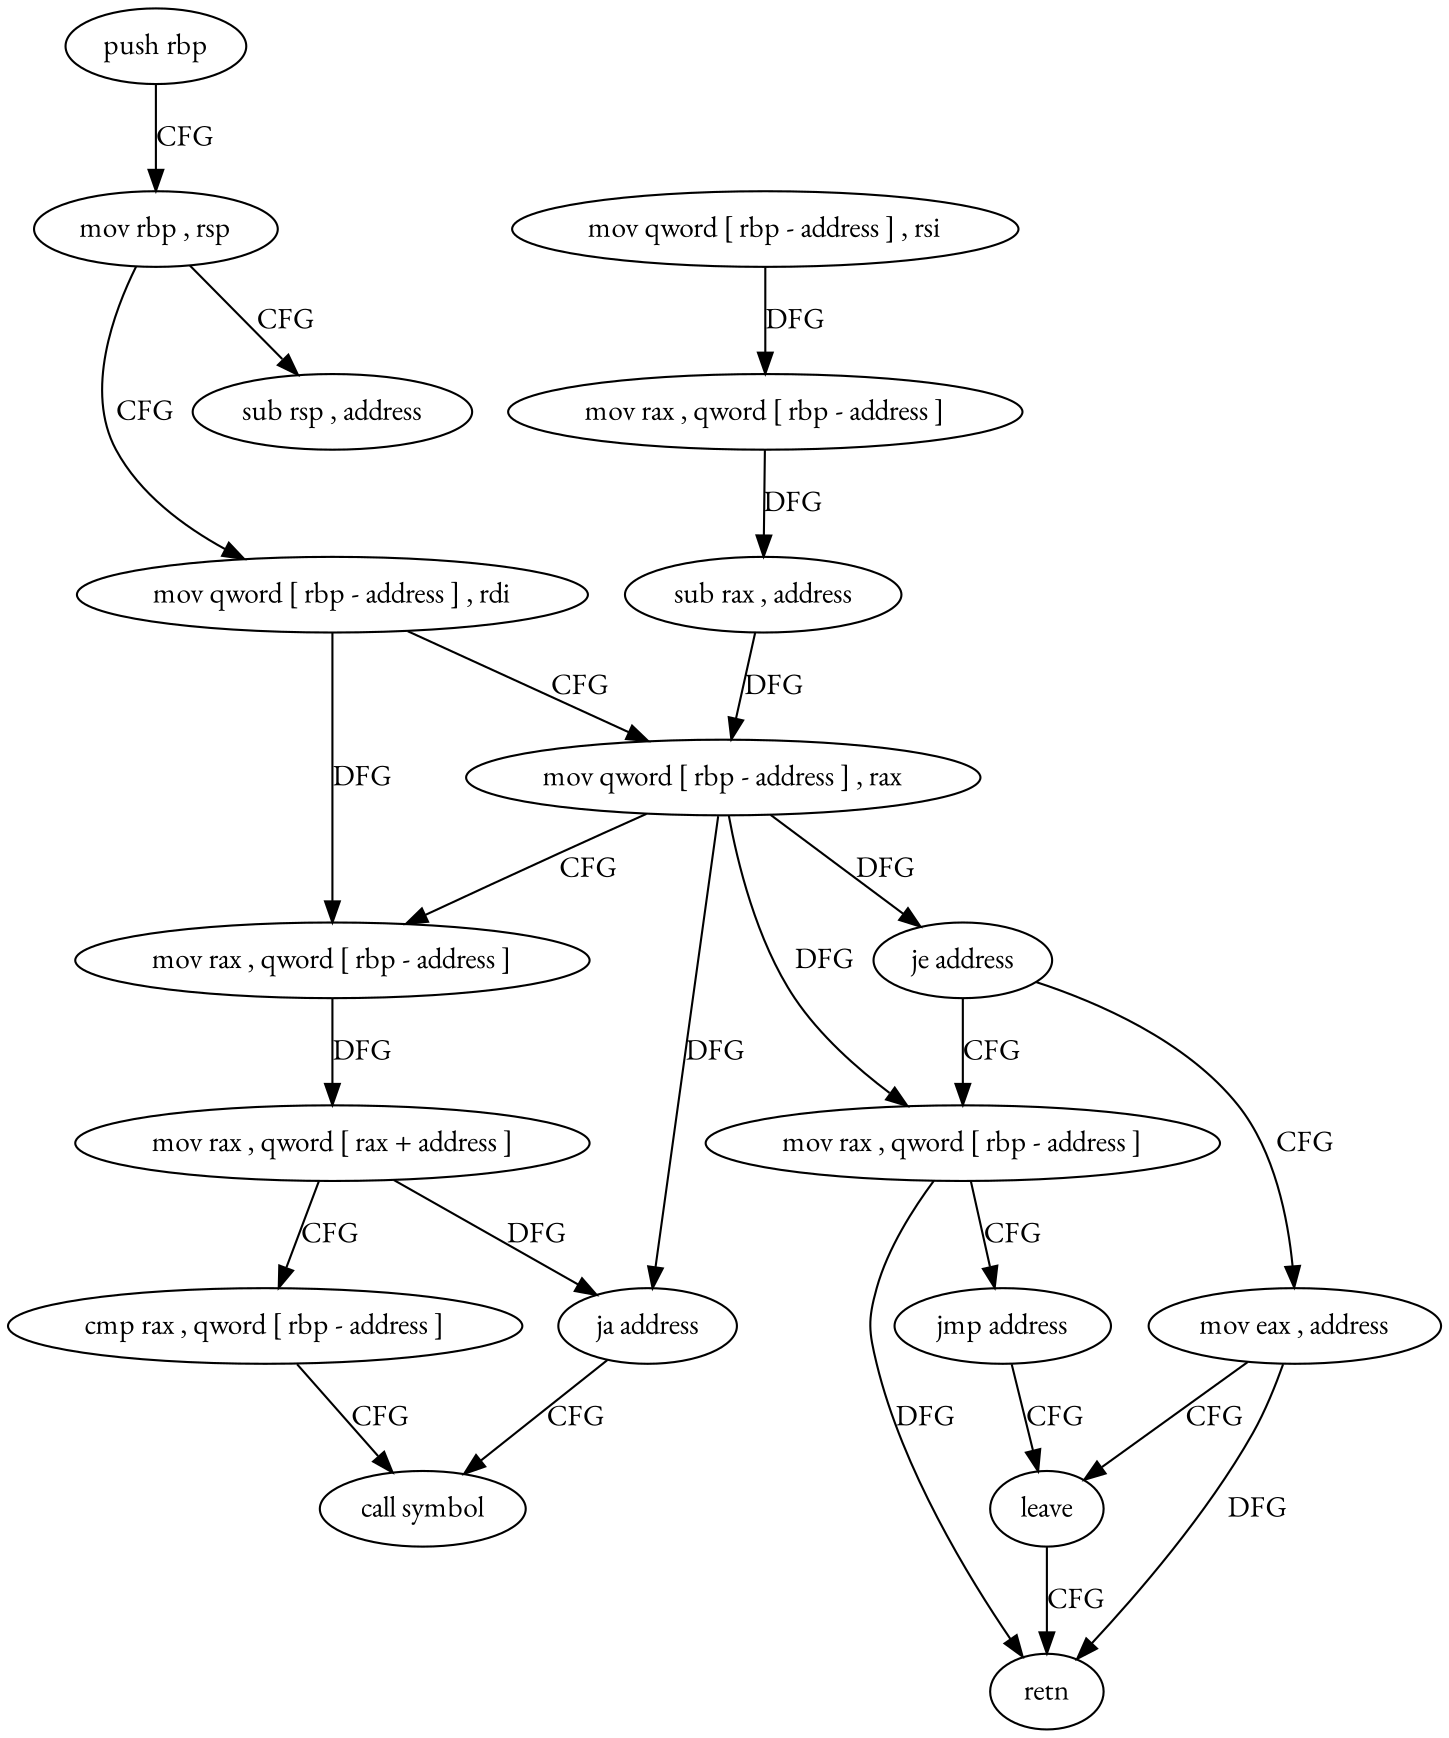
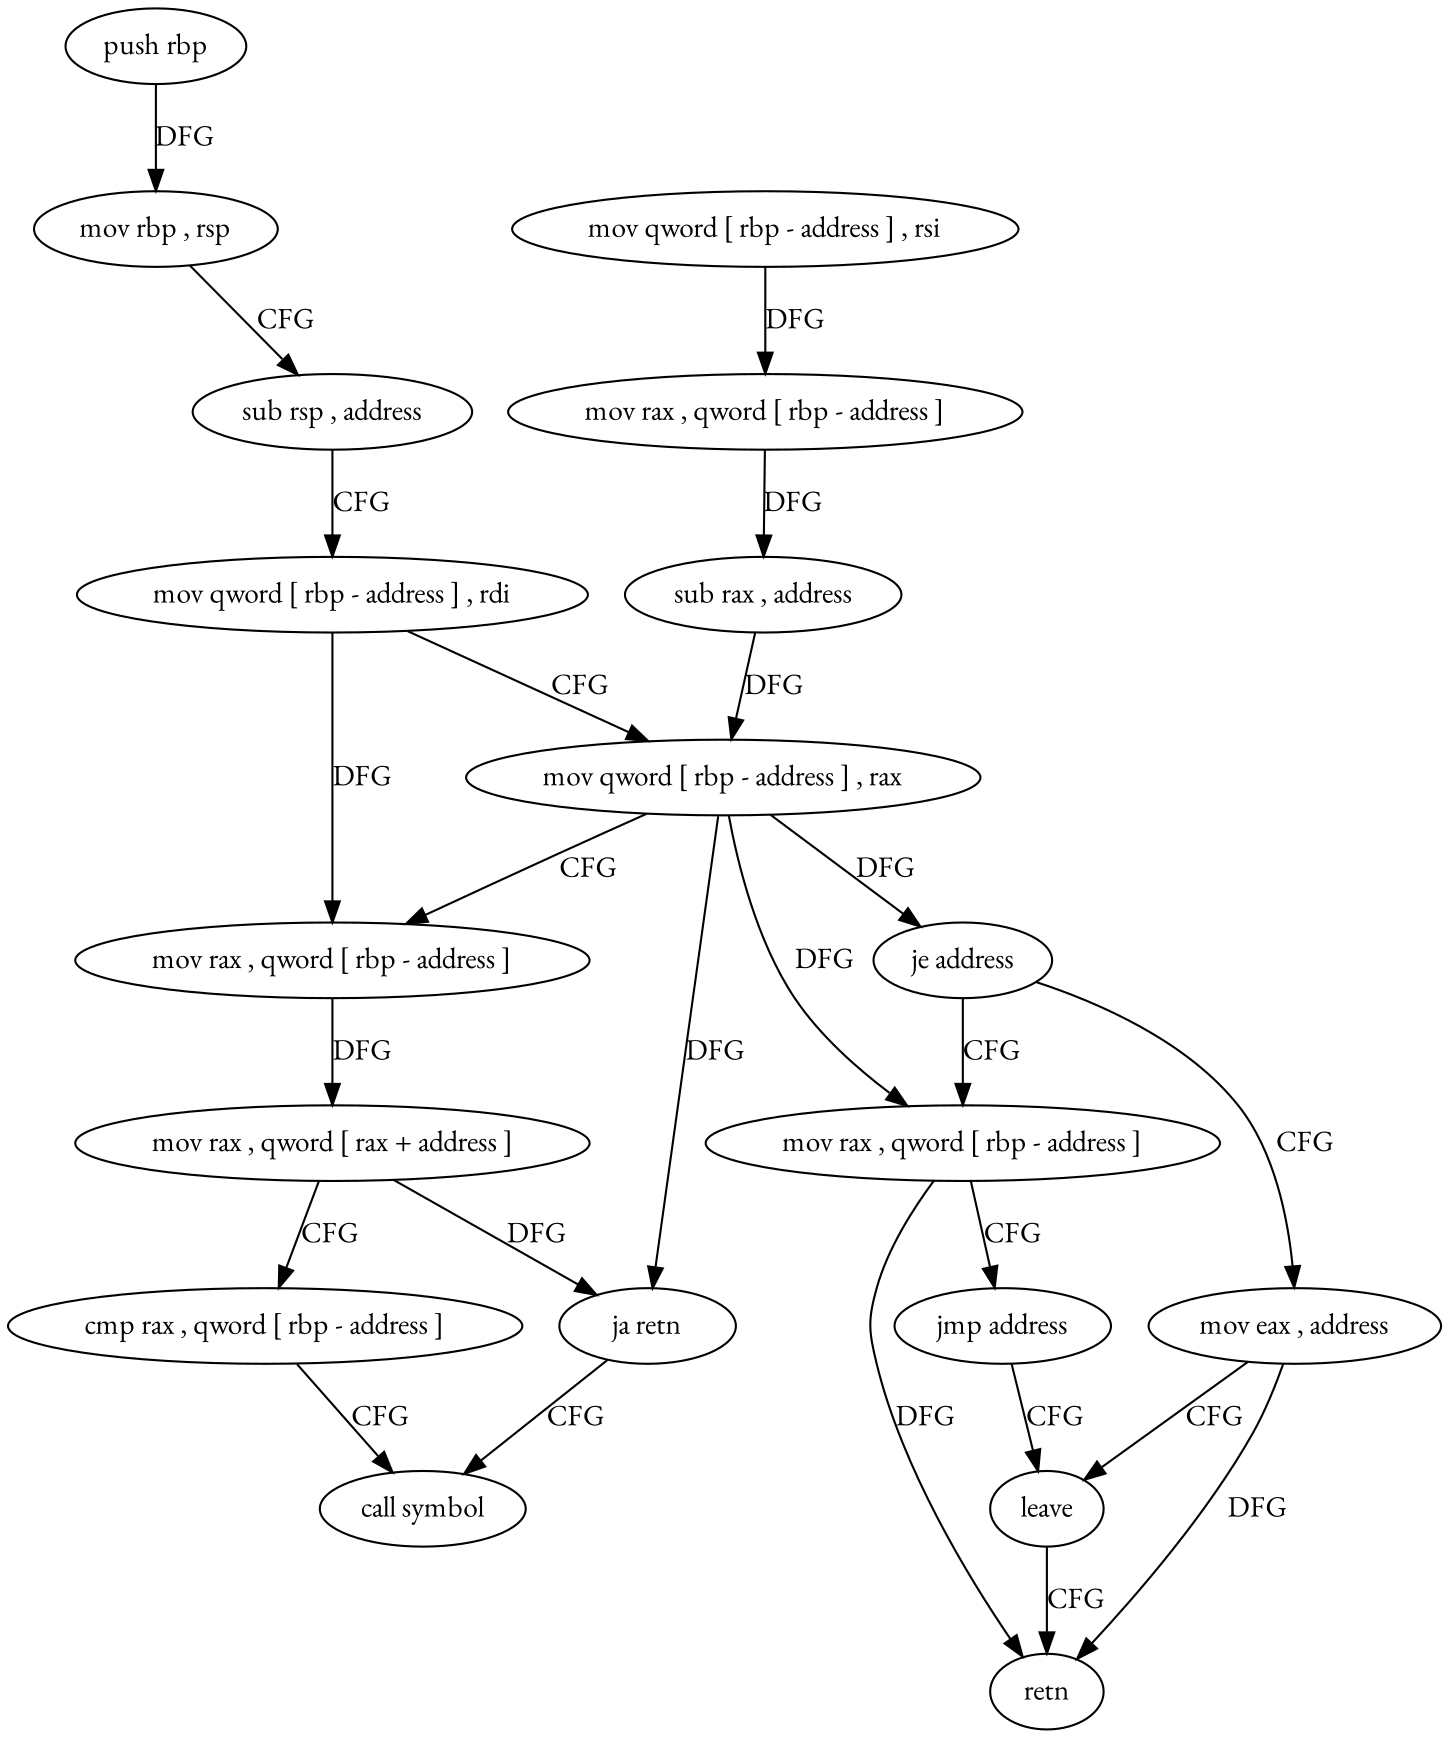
edge "push rbp" -> "mov rbp , rsp": label "CFG" -> "DFG"
edge "mov rbp , rsp" -> "mov qword [ rbp - address ] , rdi": now "sub rsp , address" -> "mov qword [ rbp - address ] , rdi"
node "ja address": label "ja address" -> "ja retn"
